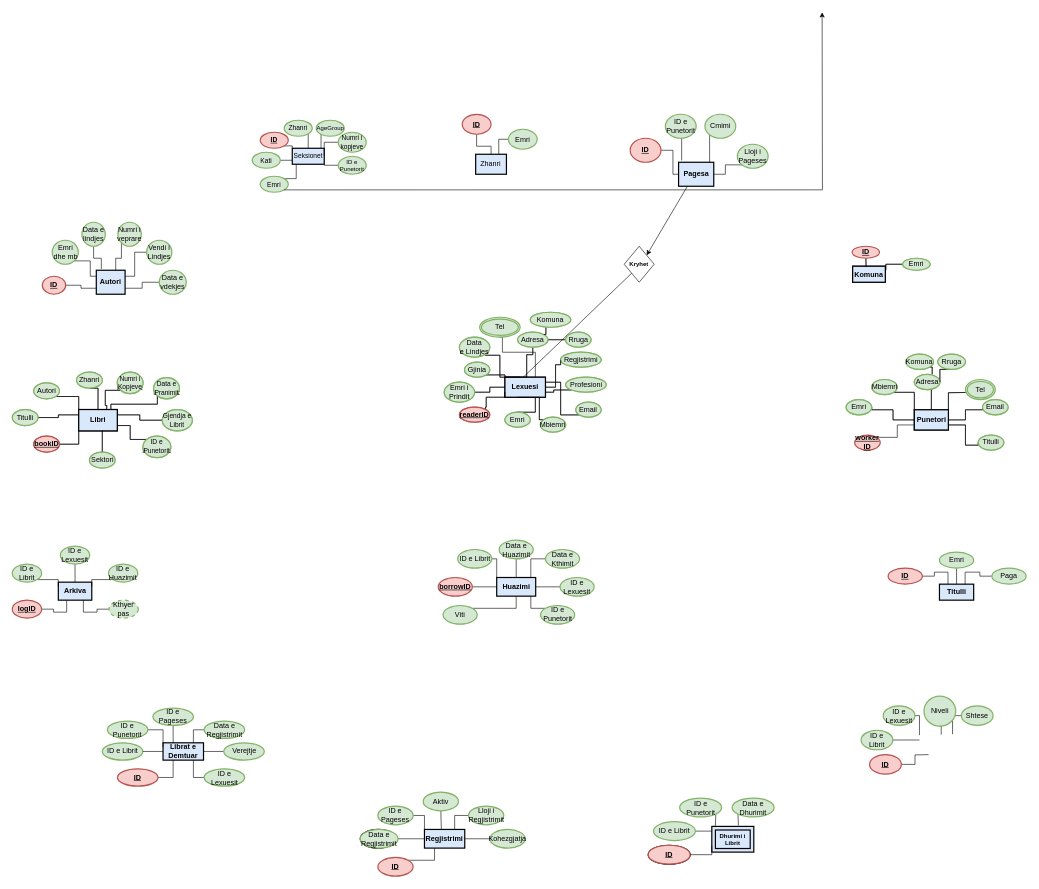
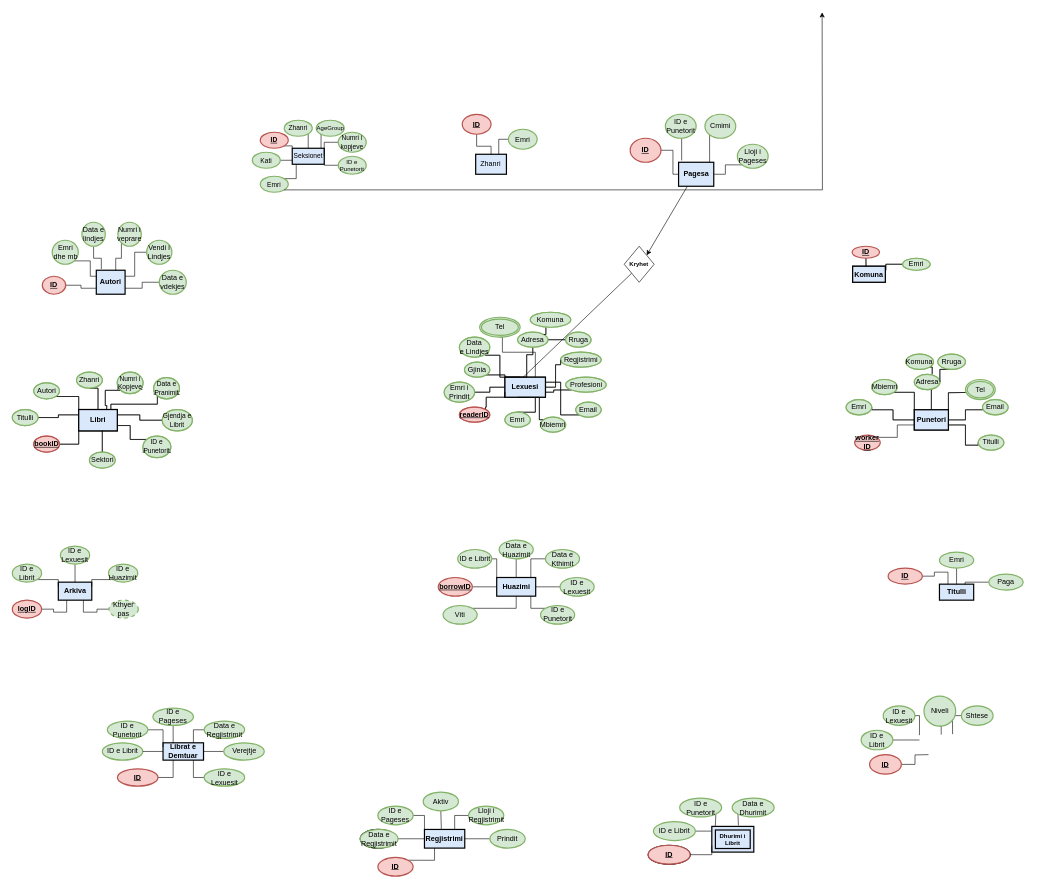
node "Paga": moved (1009, 576) -> (1006, 582)
node "Kohezgjatja": label "Kohezgjatja" -> "Prindit"
